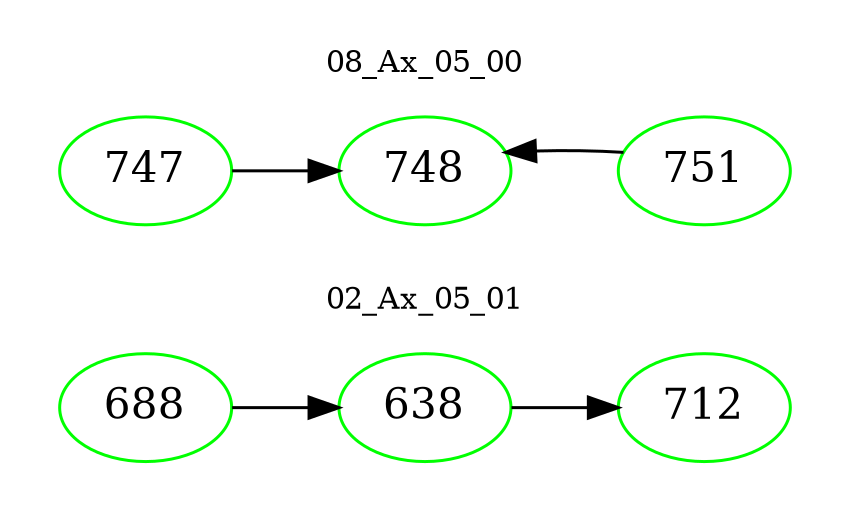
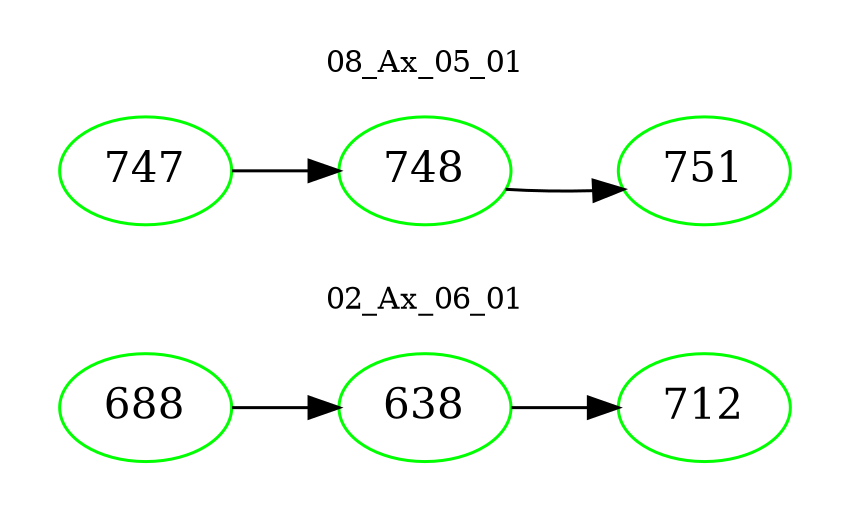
cluster "08_Ax_05_00": label "08_Ax_05_00" -> "08_Ax_05_01"
edge "751" -> "748": reversed
cluster "02_Ax_05_01": label "02_Ax_05_01" -> "02_Ax_06_01"
